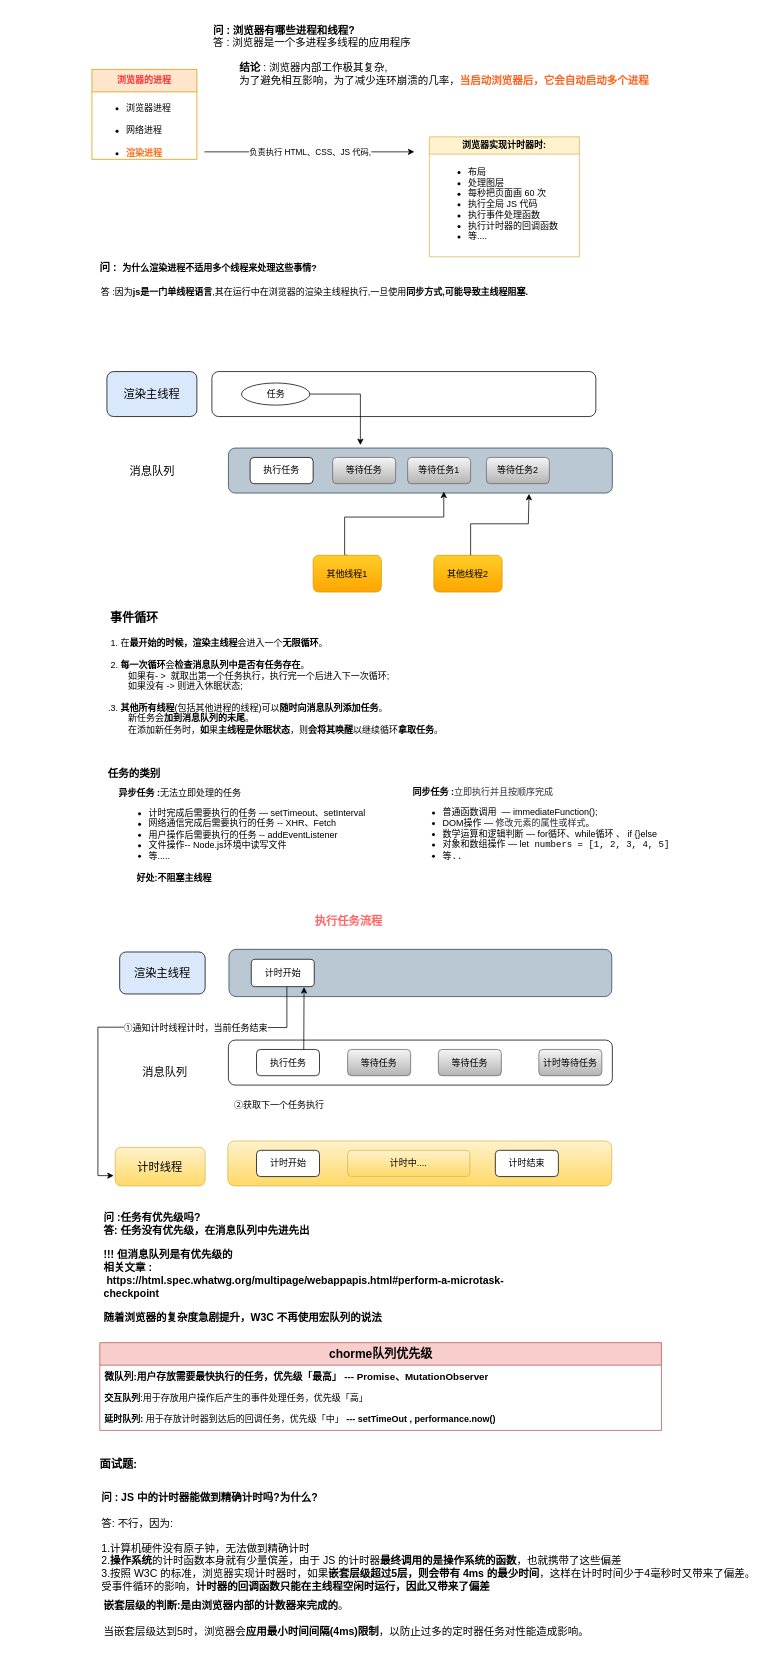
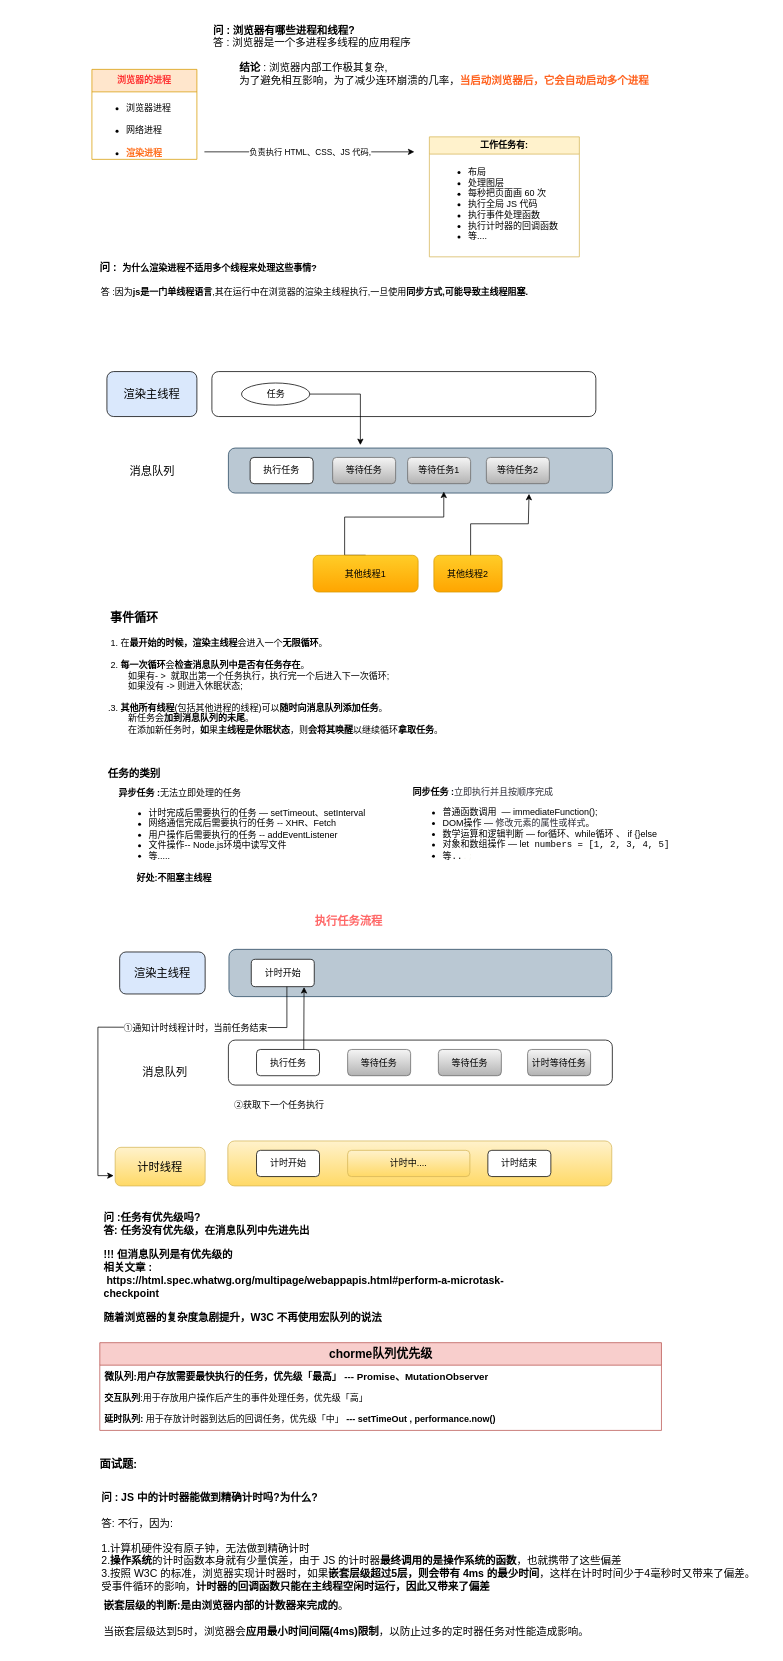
node "浏览器实现计时器时:": label "浏览器实现计时器时:" -> "工作任务有:"
node "其他线程1": size 68x37 -> 105x37
node "计时等待任务": moved (570, 1063) -> (559, 1063)
node "计时结束": moved (527, 1164) -> (519, 1164)
